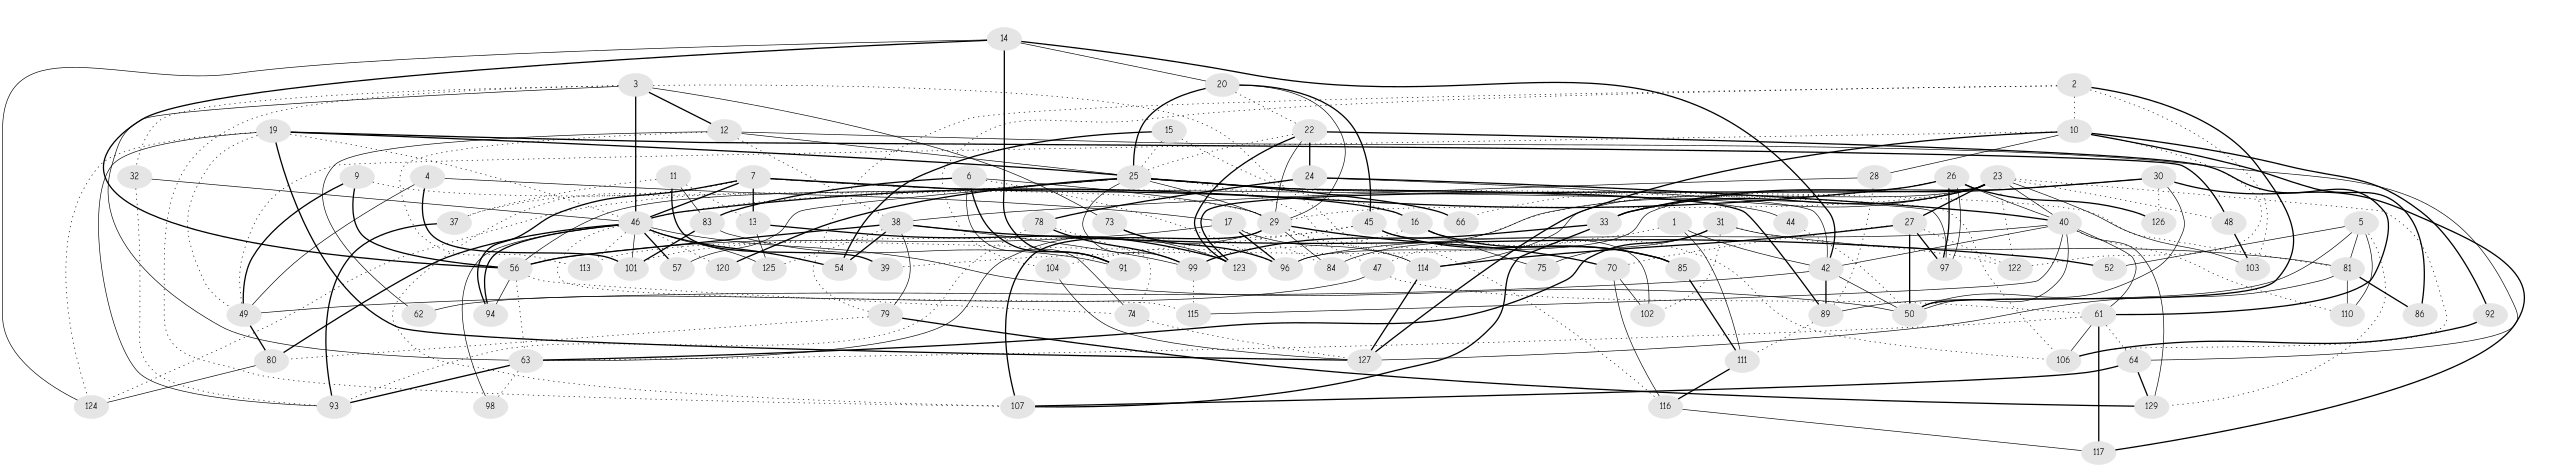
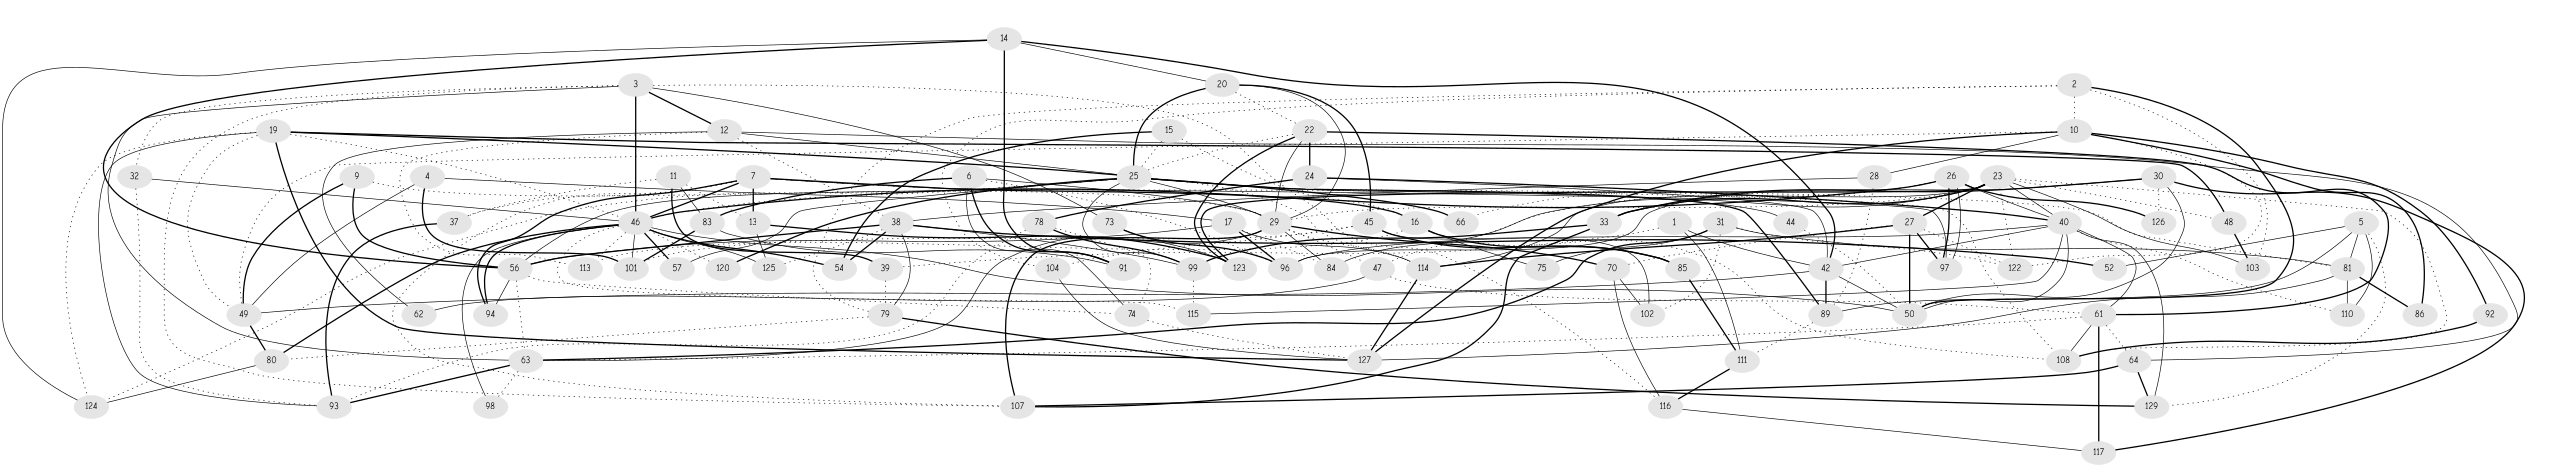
edge "39" -- "79": added
node "106": label "106" -> "108"
